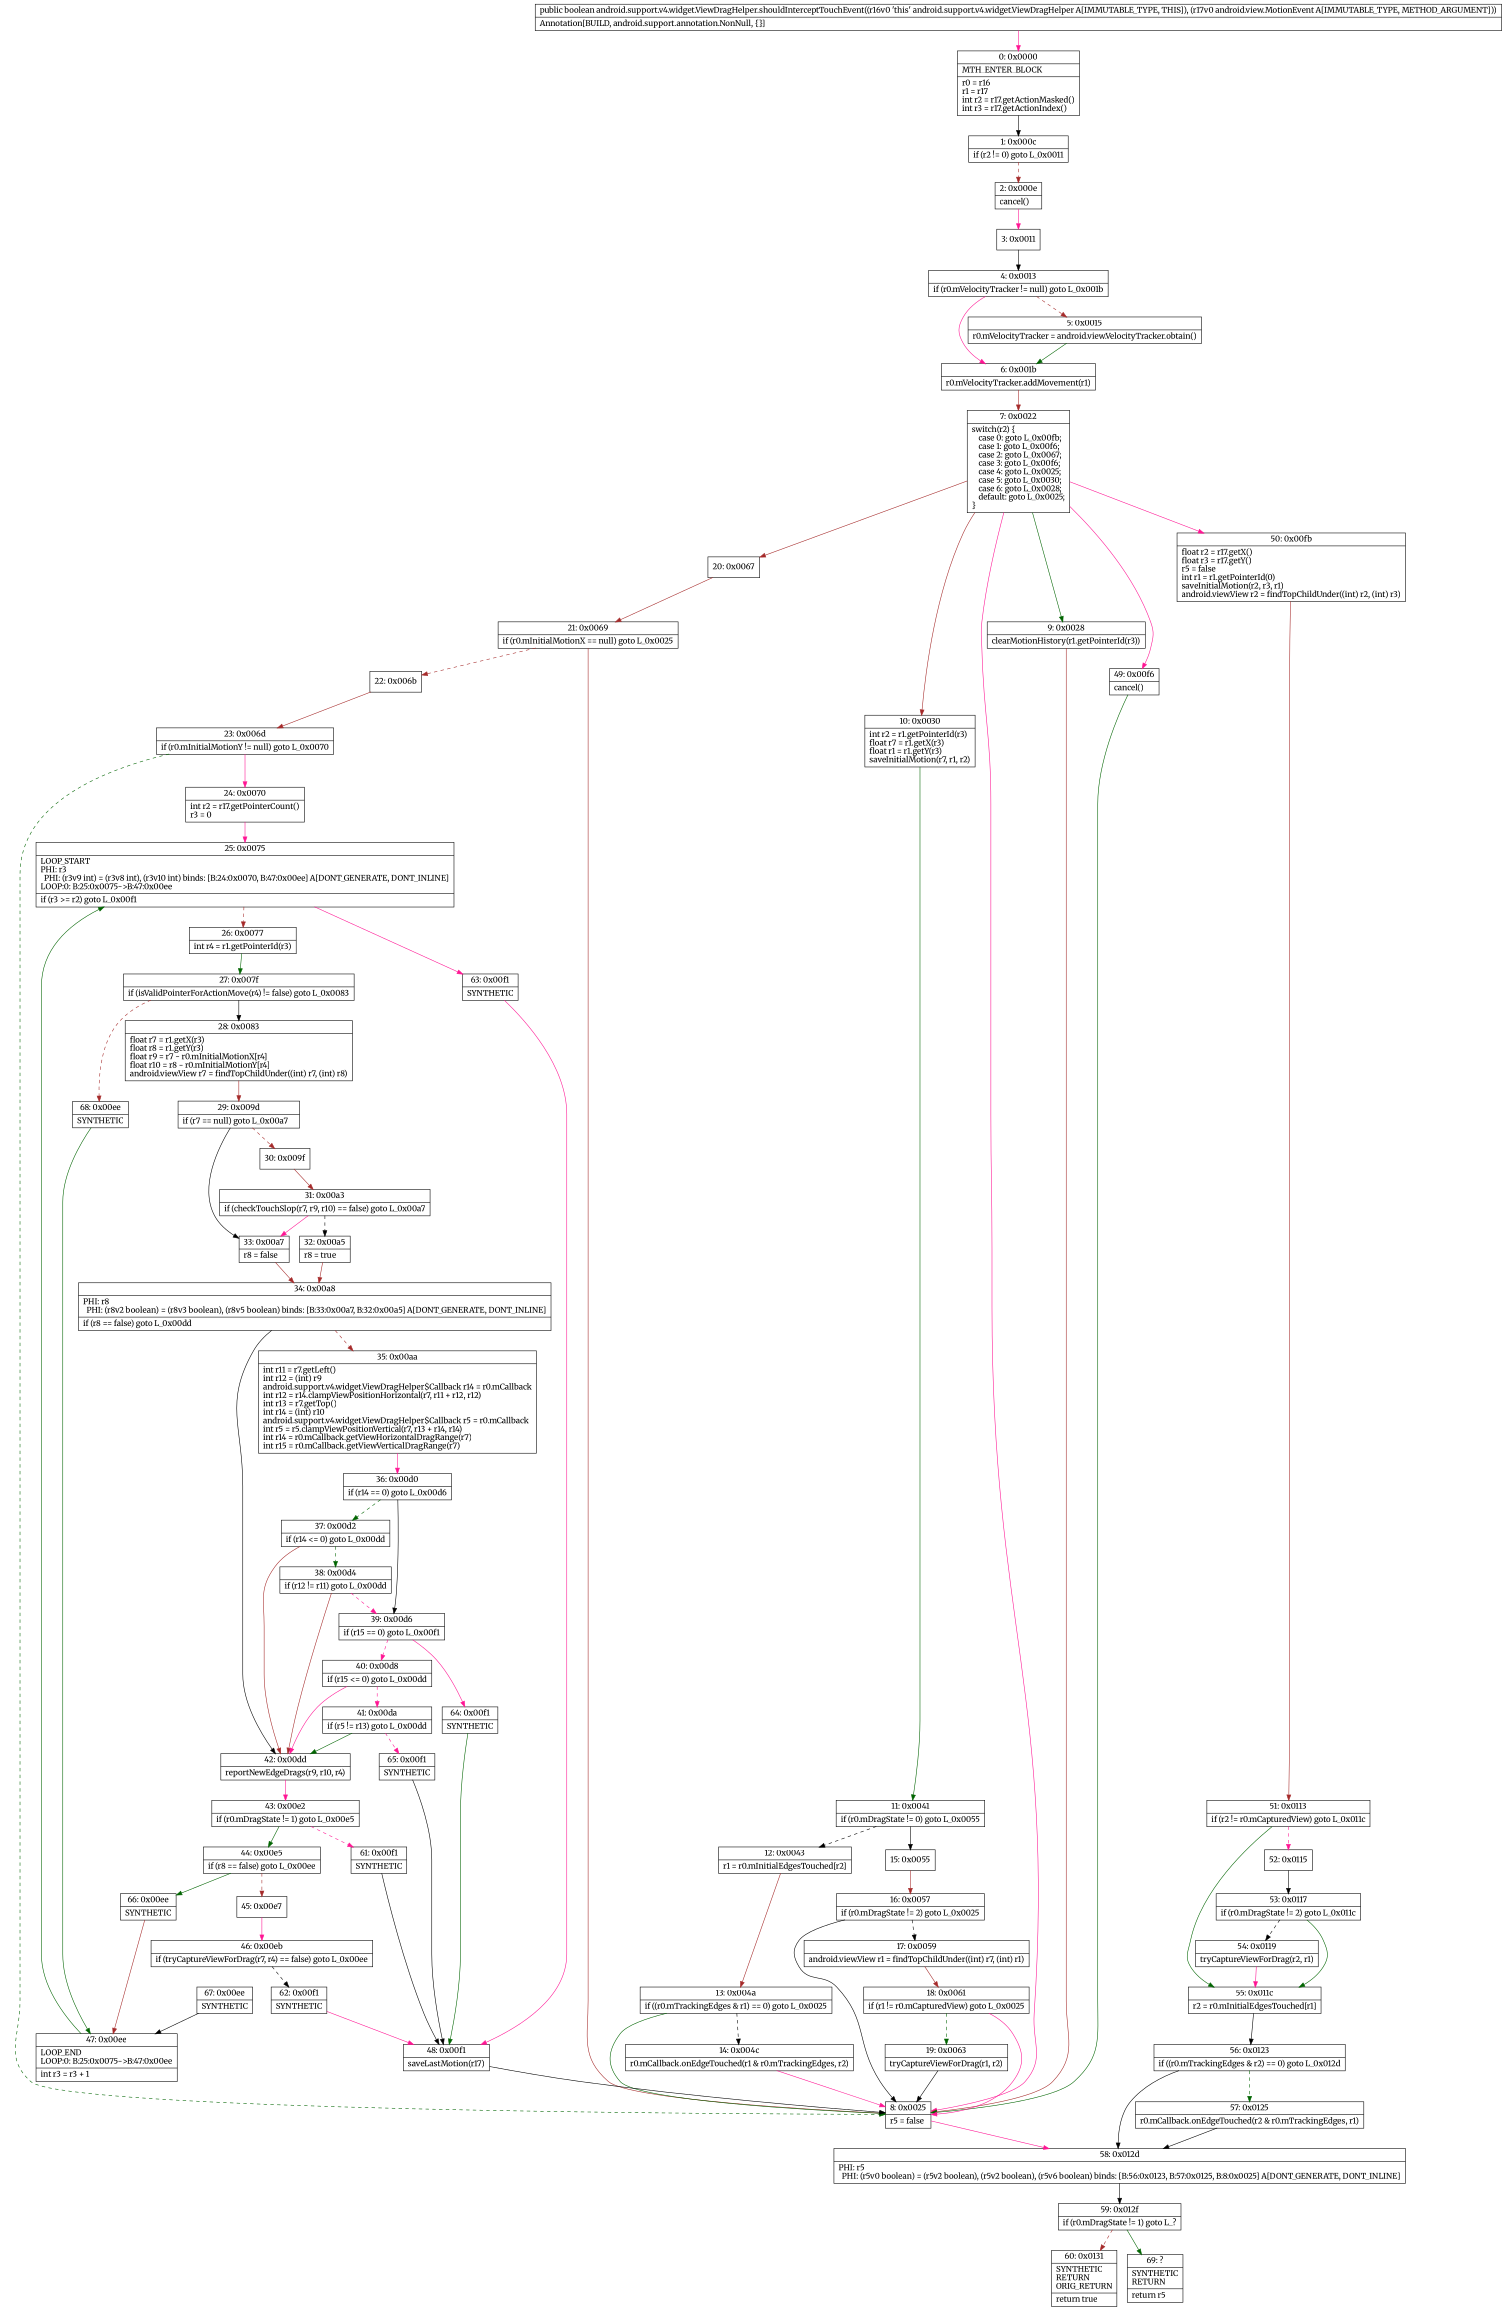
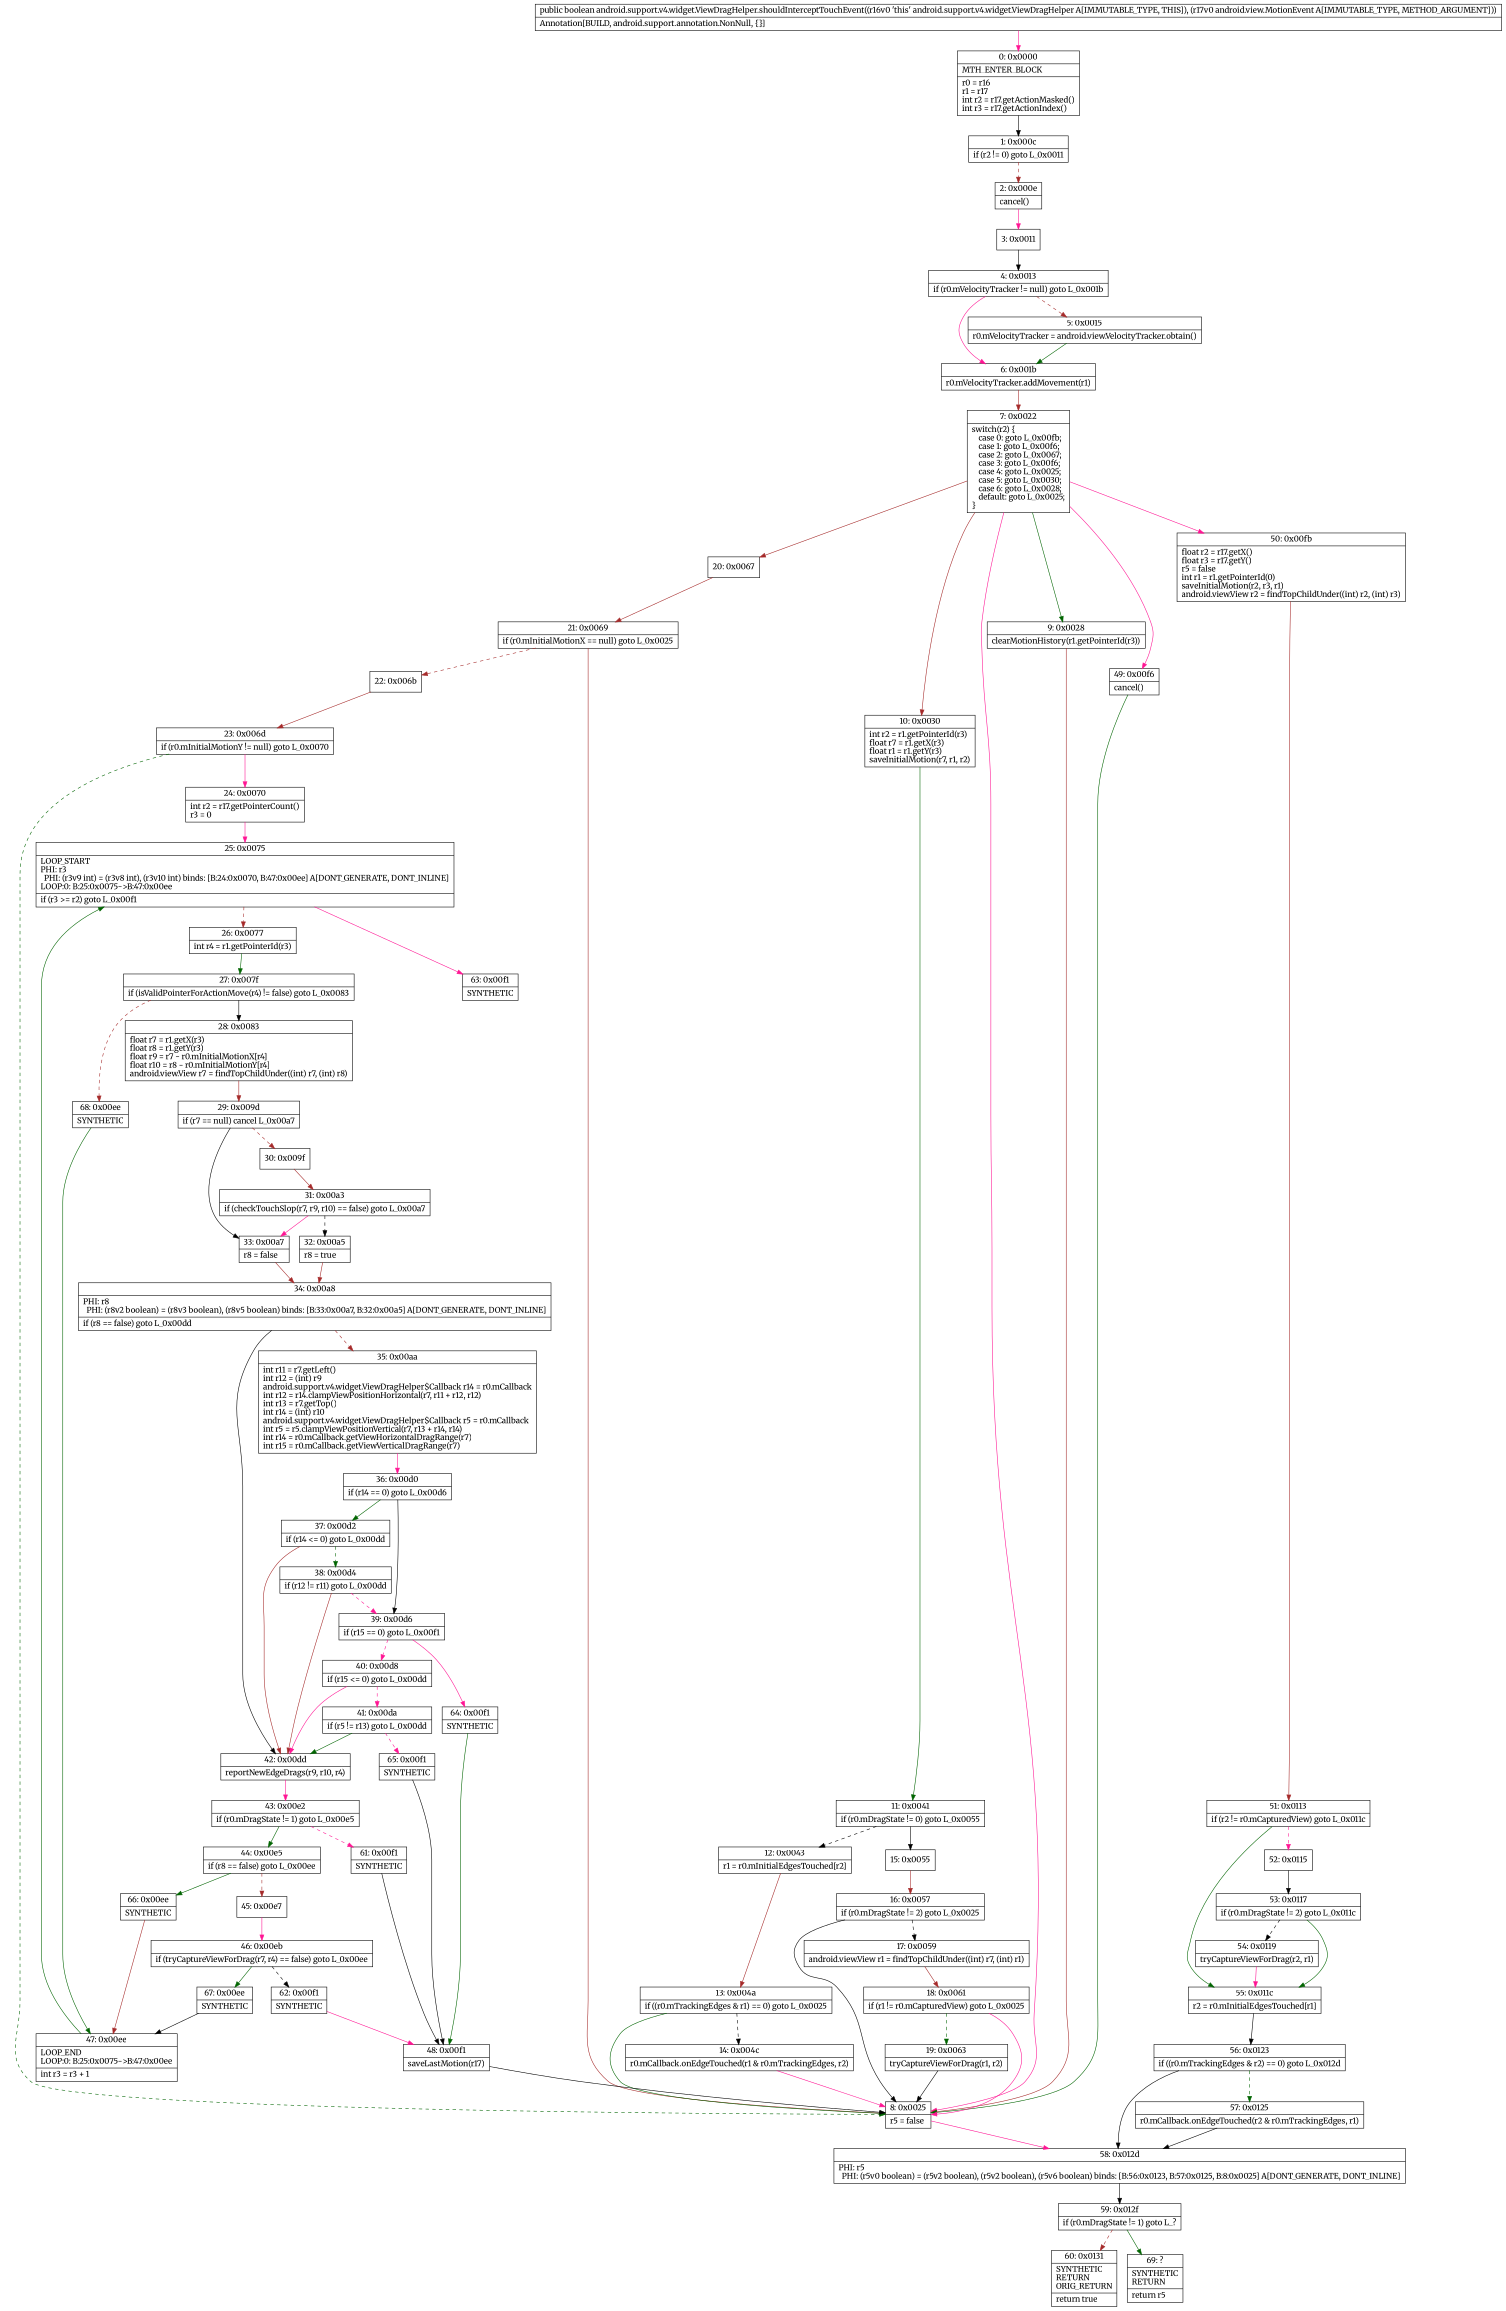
node "29: 0x009d": text "if (r7 == null) goto L_0x00a7" -> "if (r7 == null) cancel L_0x00a7"
edge "36: 0x00d0" -> "37: 0x00d2": style dashed -> solid
edge "63: 0x00f1" -> "48: 0x00f1": removed
edge "46: 0x00eb" -> "67: 0x00ee": added
